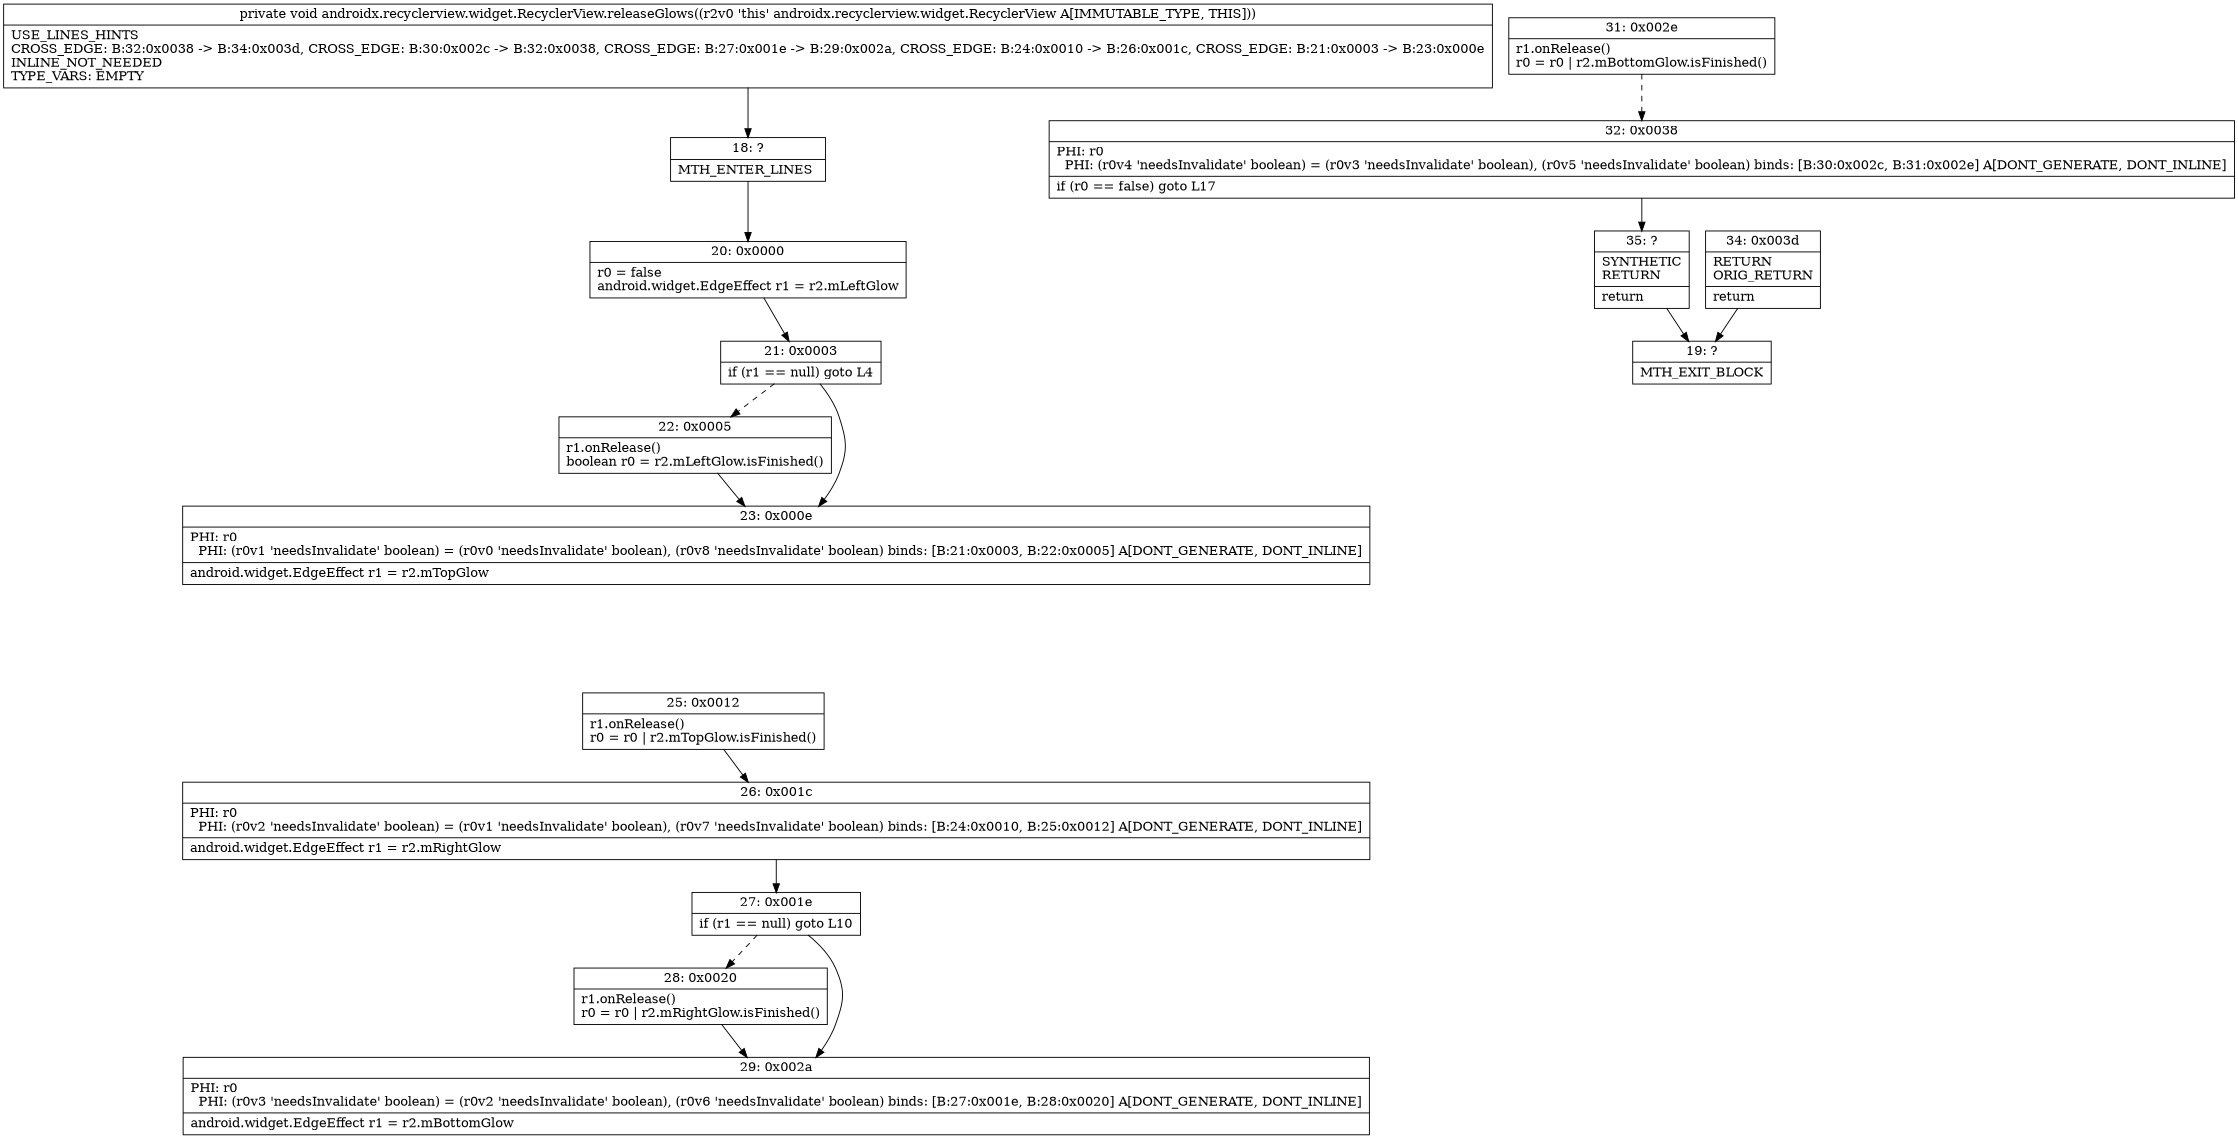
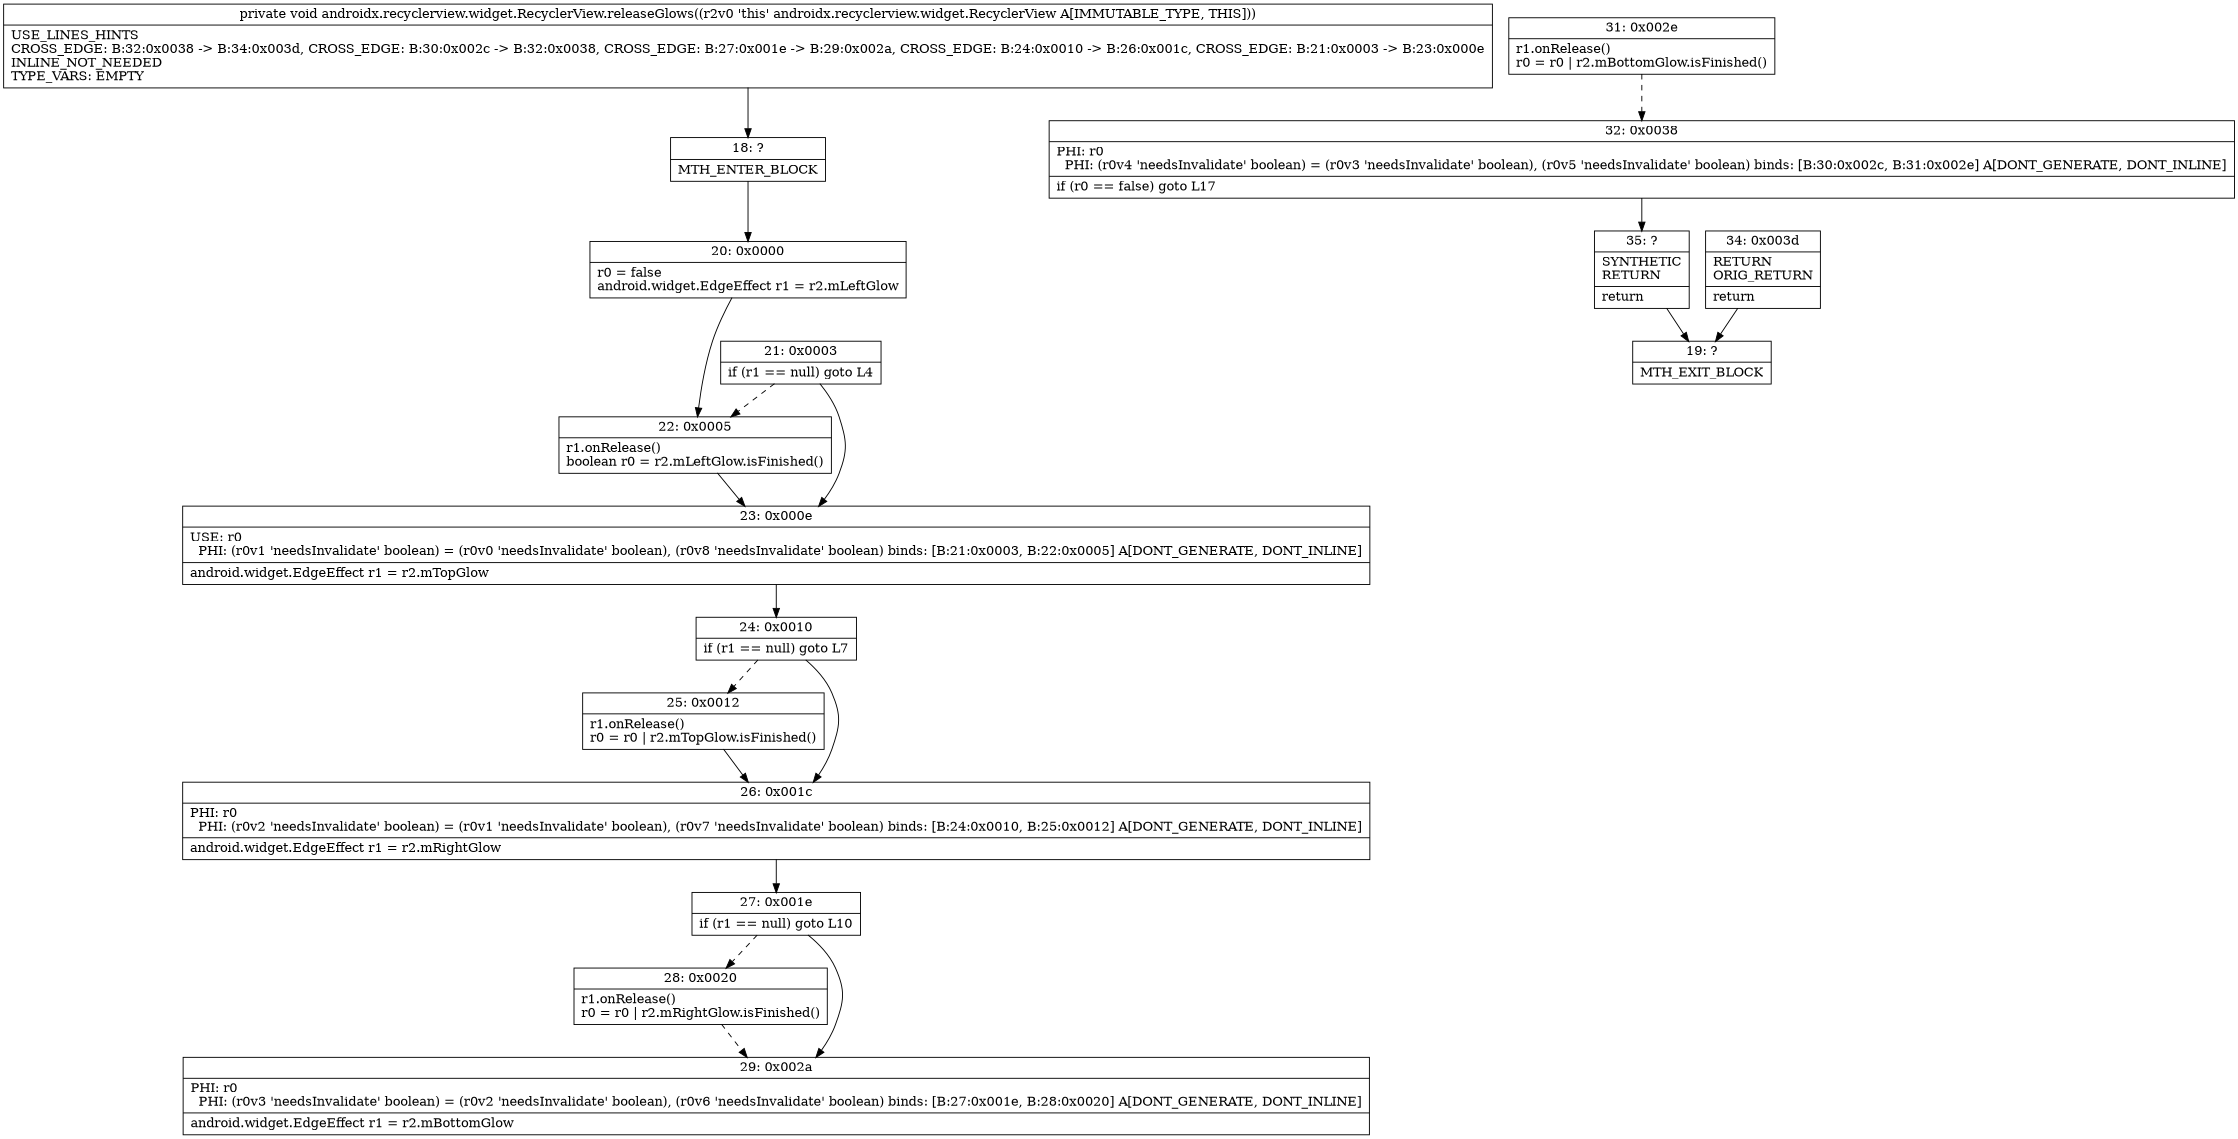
node "18: ?": text "MTH_ENTER_LINES" -> "MTH_ENTER_BLOCK"
edge "20: 0x0000" -> "21: 0x0003": now "20: 0x0000" -> "22: 0x0005"
node "23: 0x000e": text "PHI: r0" -> "USE: r0"
node "24: 0x0010": added
edge "28: 0x0020" -> "29: 0x002a": style solid -> dashed
